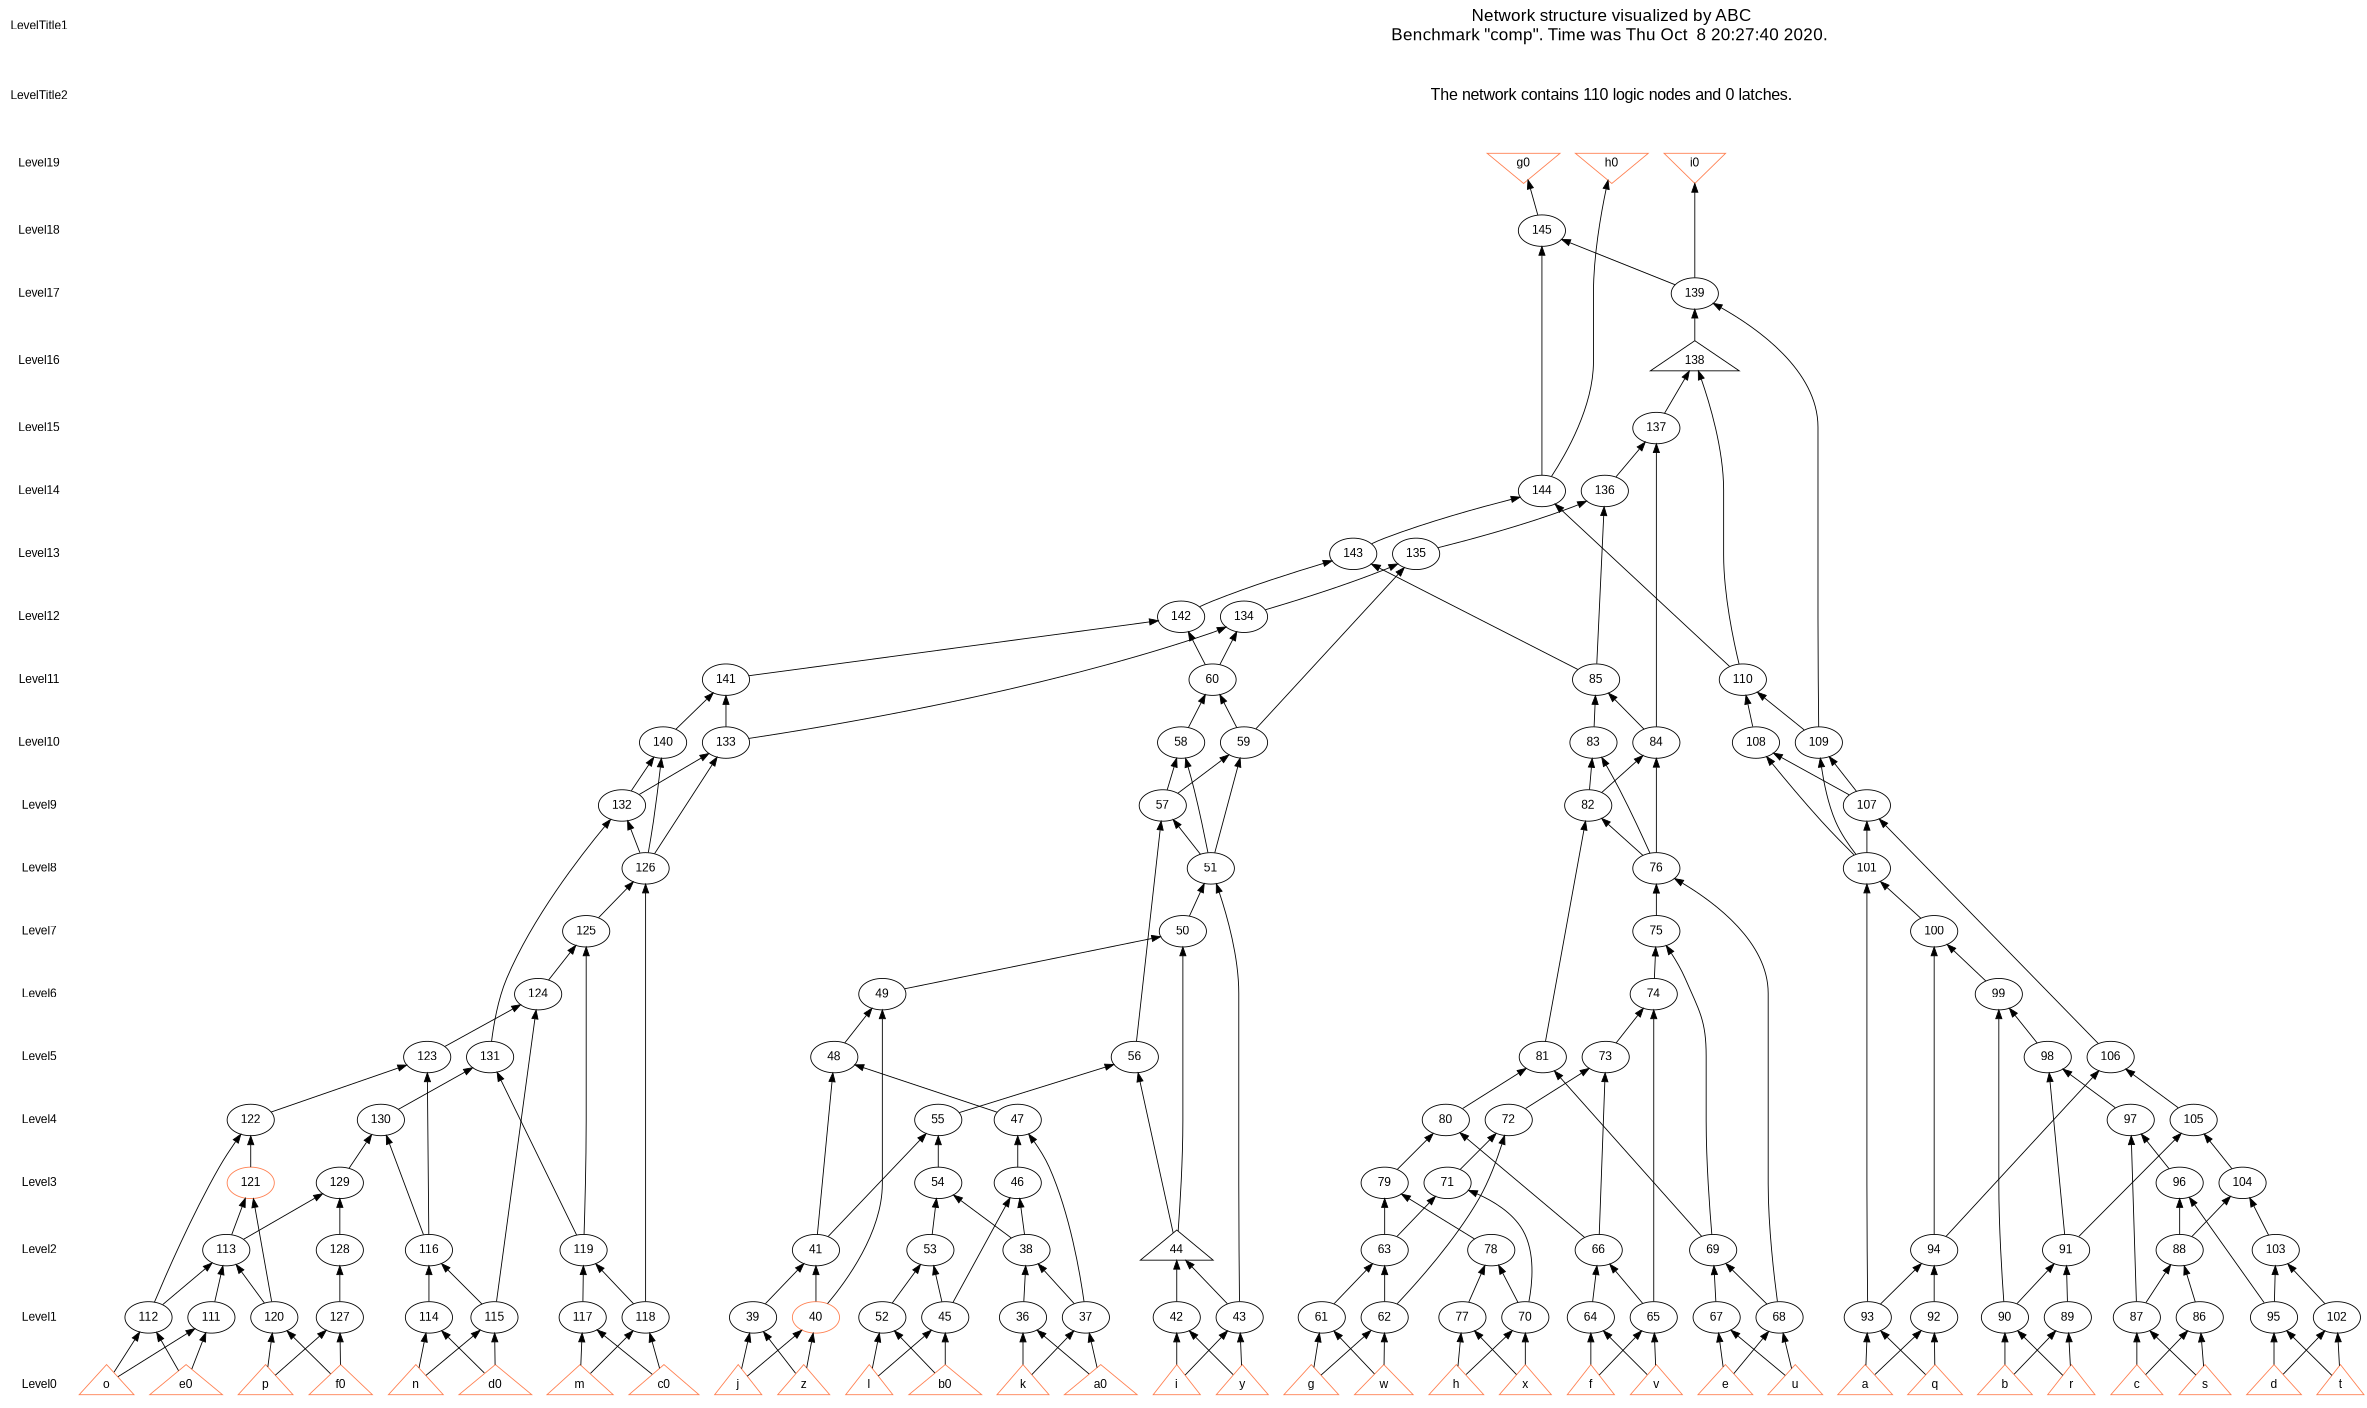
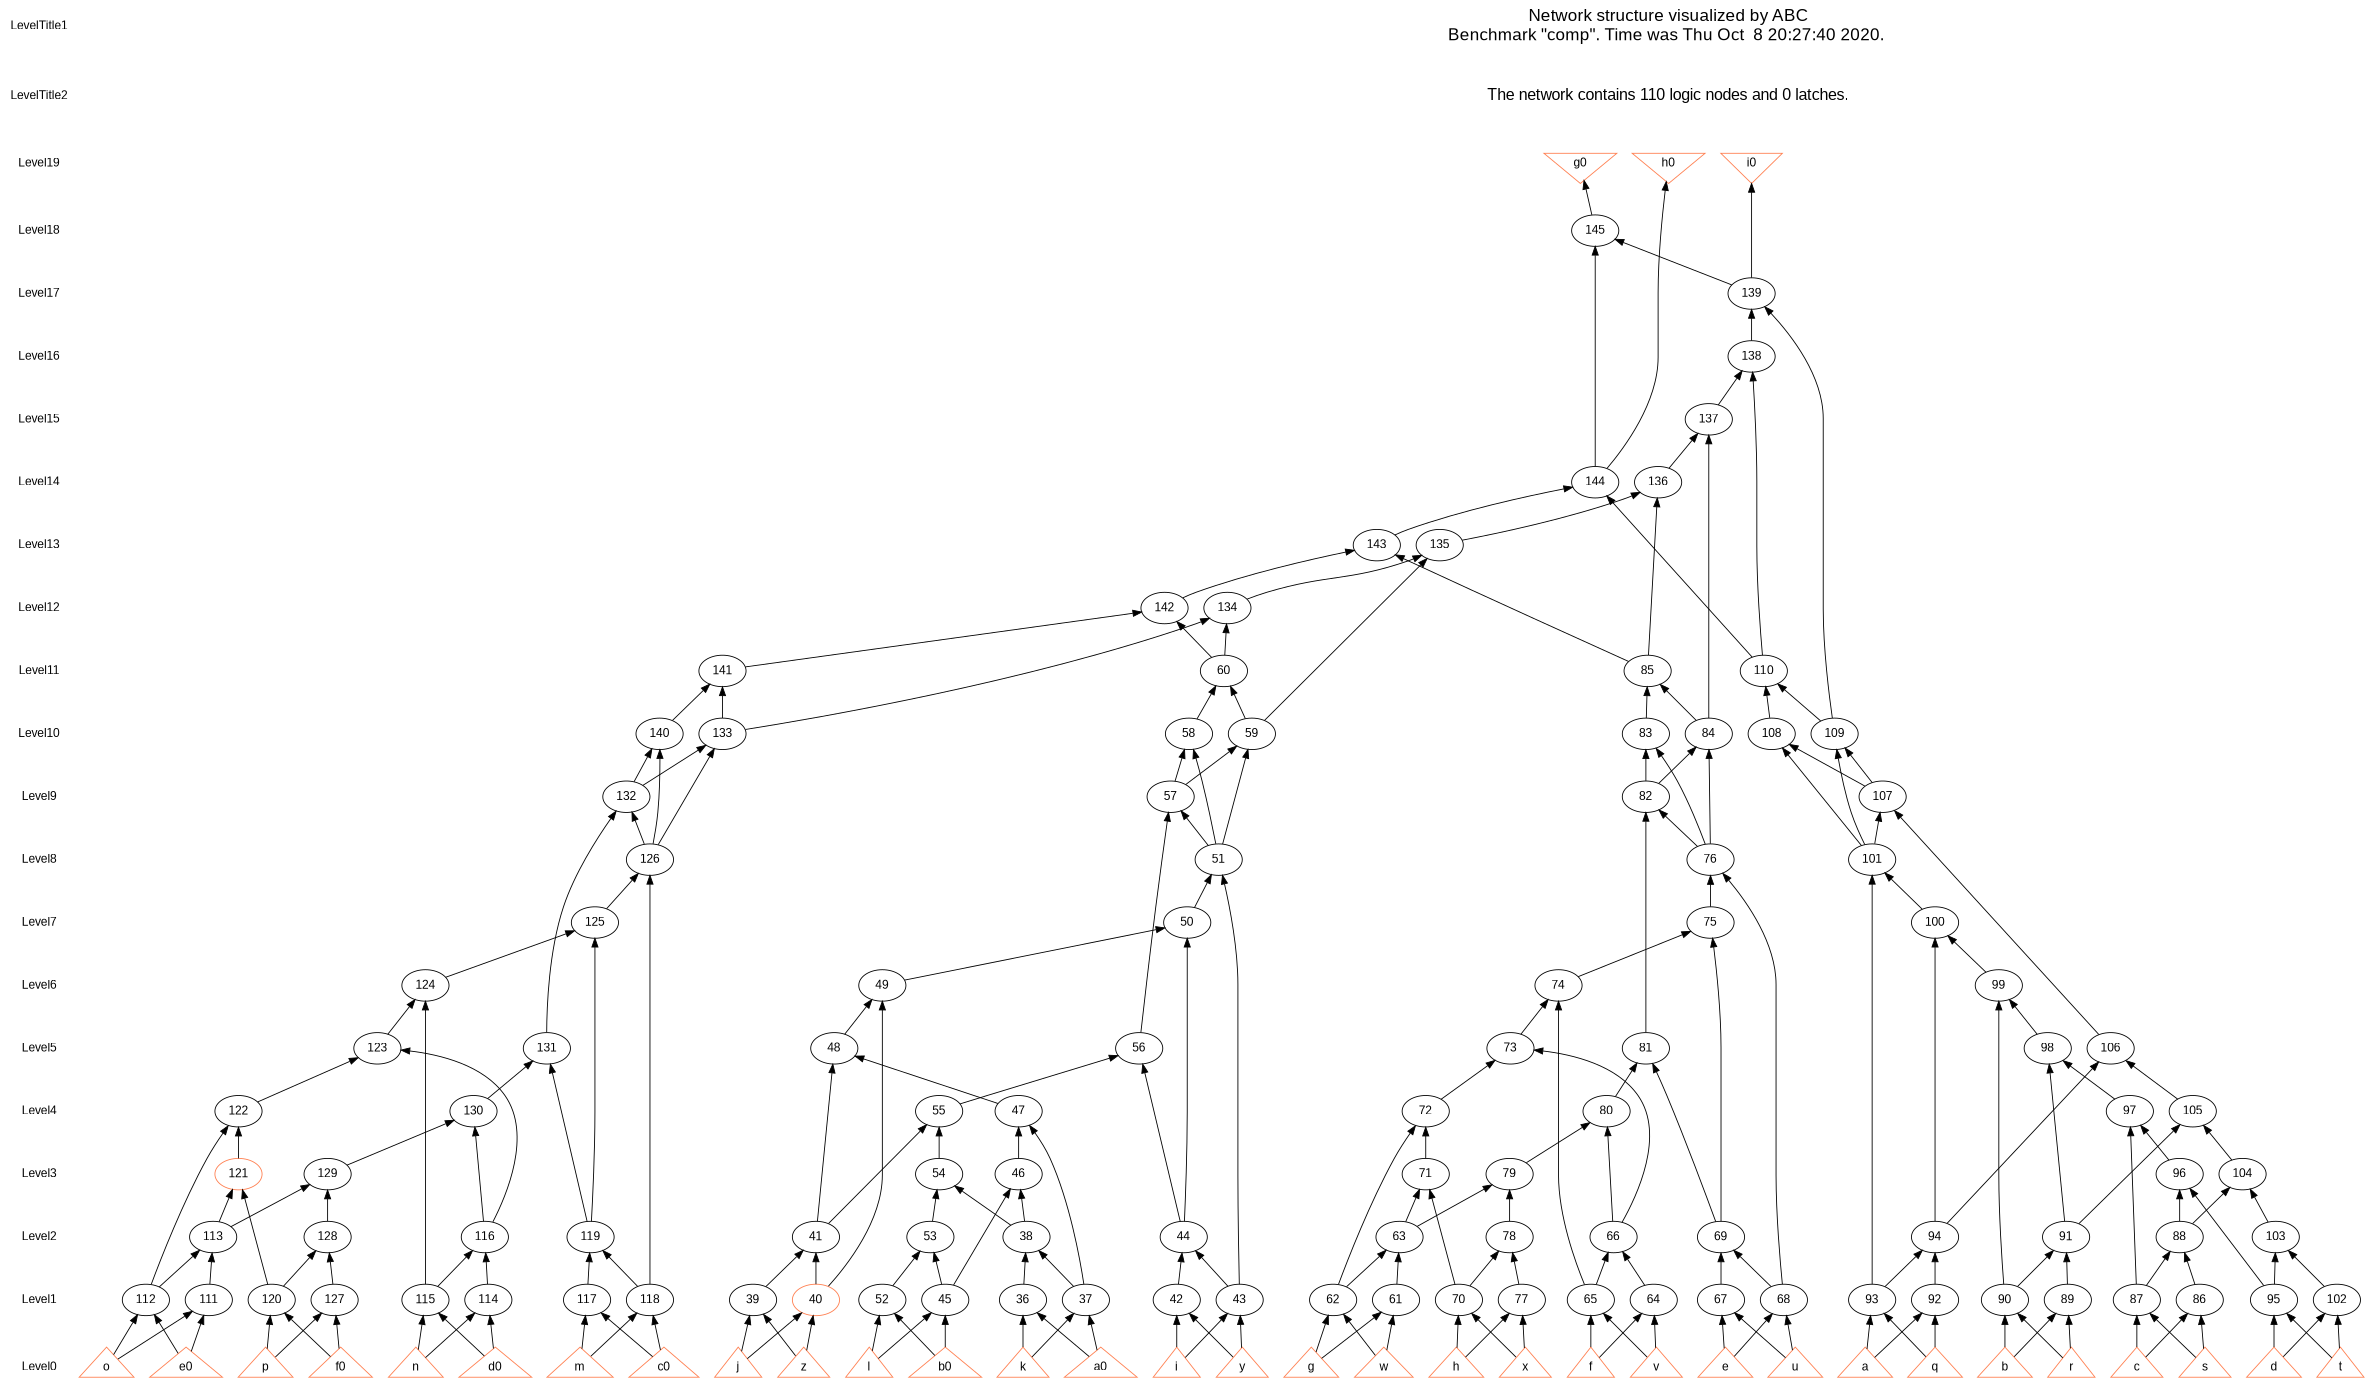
node "138": shape triangle -> ellipse
node "44": shape triangle -> ellipse
edge "120" -> "113": now "120" -> "128"
